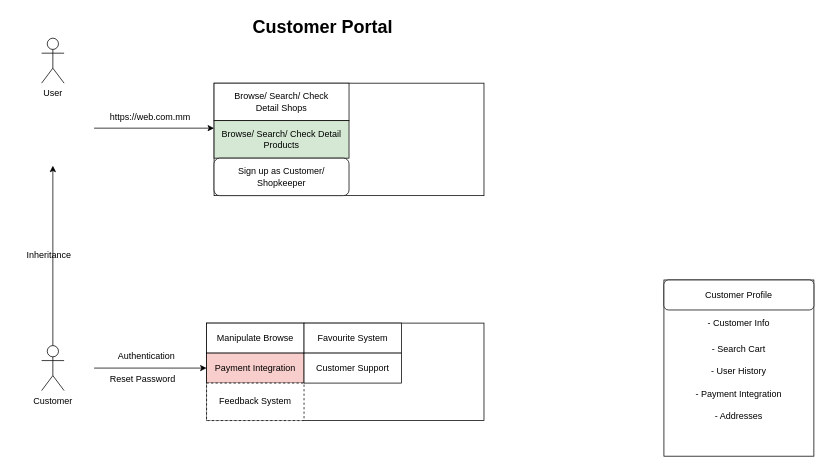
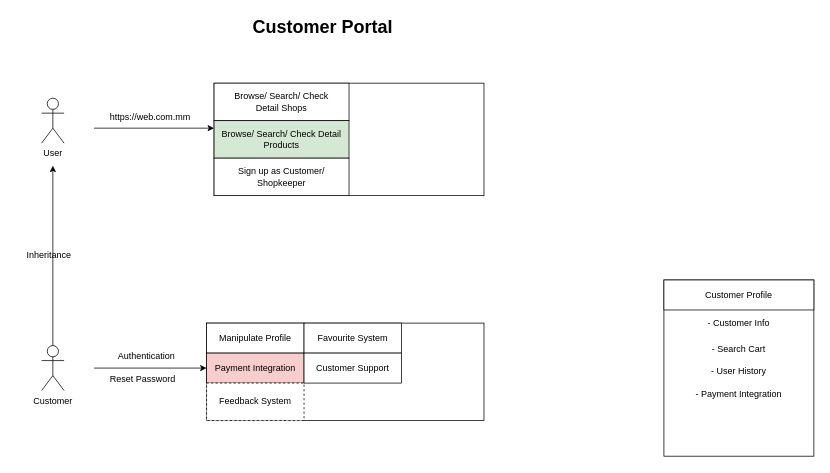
node "User": moved (53, 60) -> (53, 120)
node "Sign up as Customer/ Shopkeeper": shape rounded rectangle -> rectangle
node "Customer Profile": shape rounded rectangle -> rectangle
node "Manipulate Browse": label "Manipulate Browse" -> "Manipulate Profile"
node "- Addresses": removed
